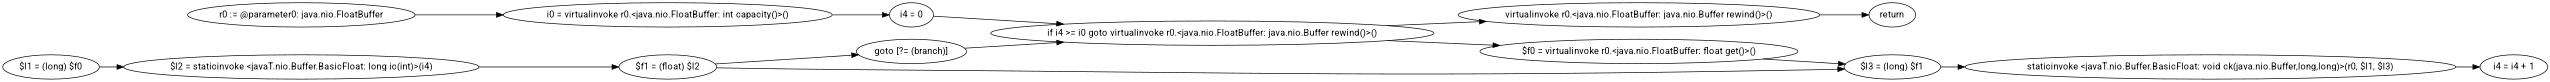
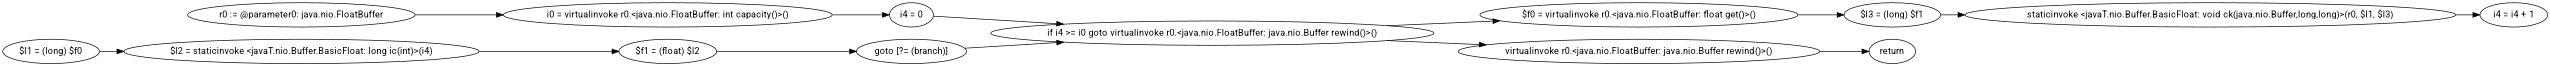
edge "$f1 = (float) $l2" -> "$l3 = (long) $f1": removed
